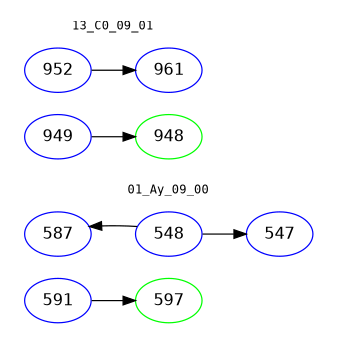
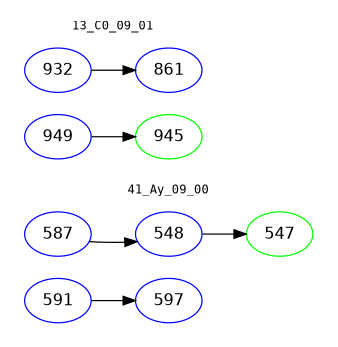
node "952": label "952" -> "932"
node "961": label "961" -> "861"
node "948": label "948" -> "945"
cluster "01_Ay_09_00": label "01_Ay_09_00" -> "41_Ay_09_00"
edge "548" -> "587": reversed
node "547": color blue -> green
node "597": color green -> blue
